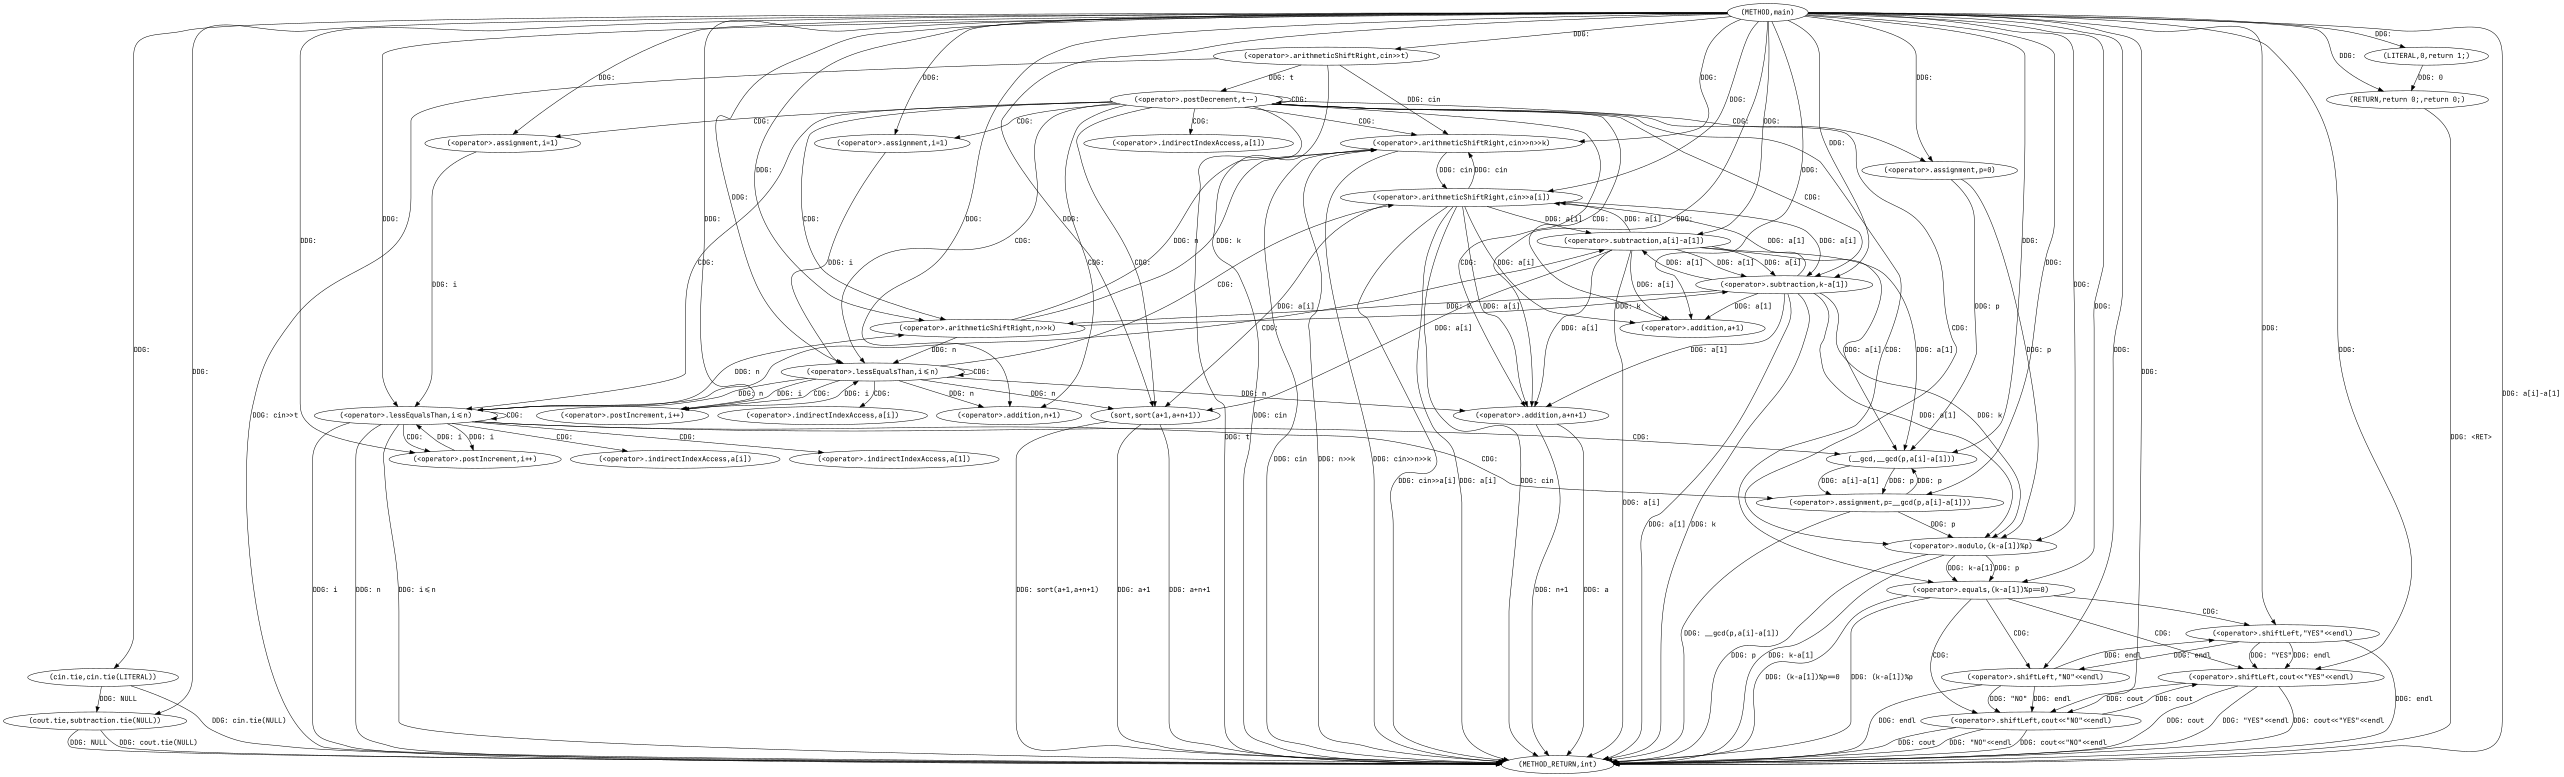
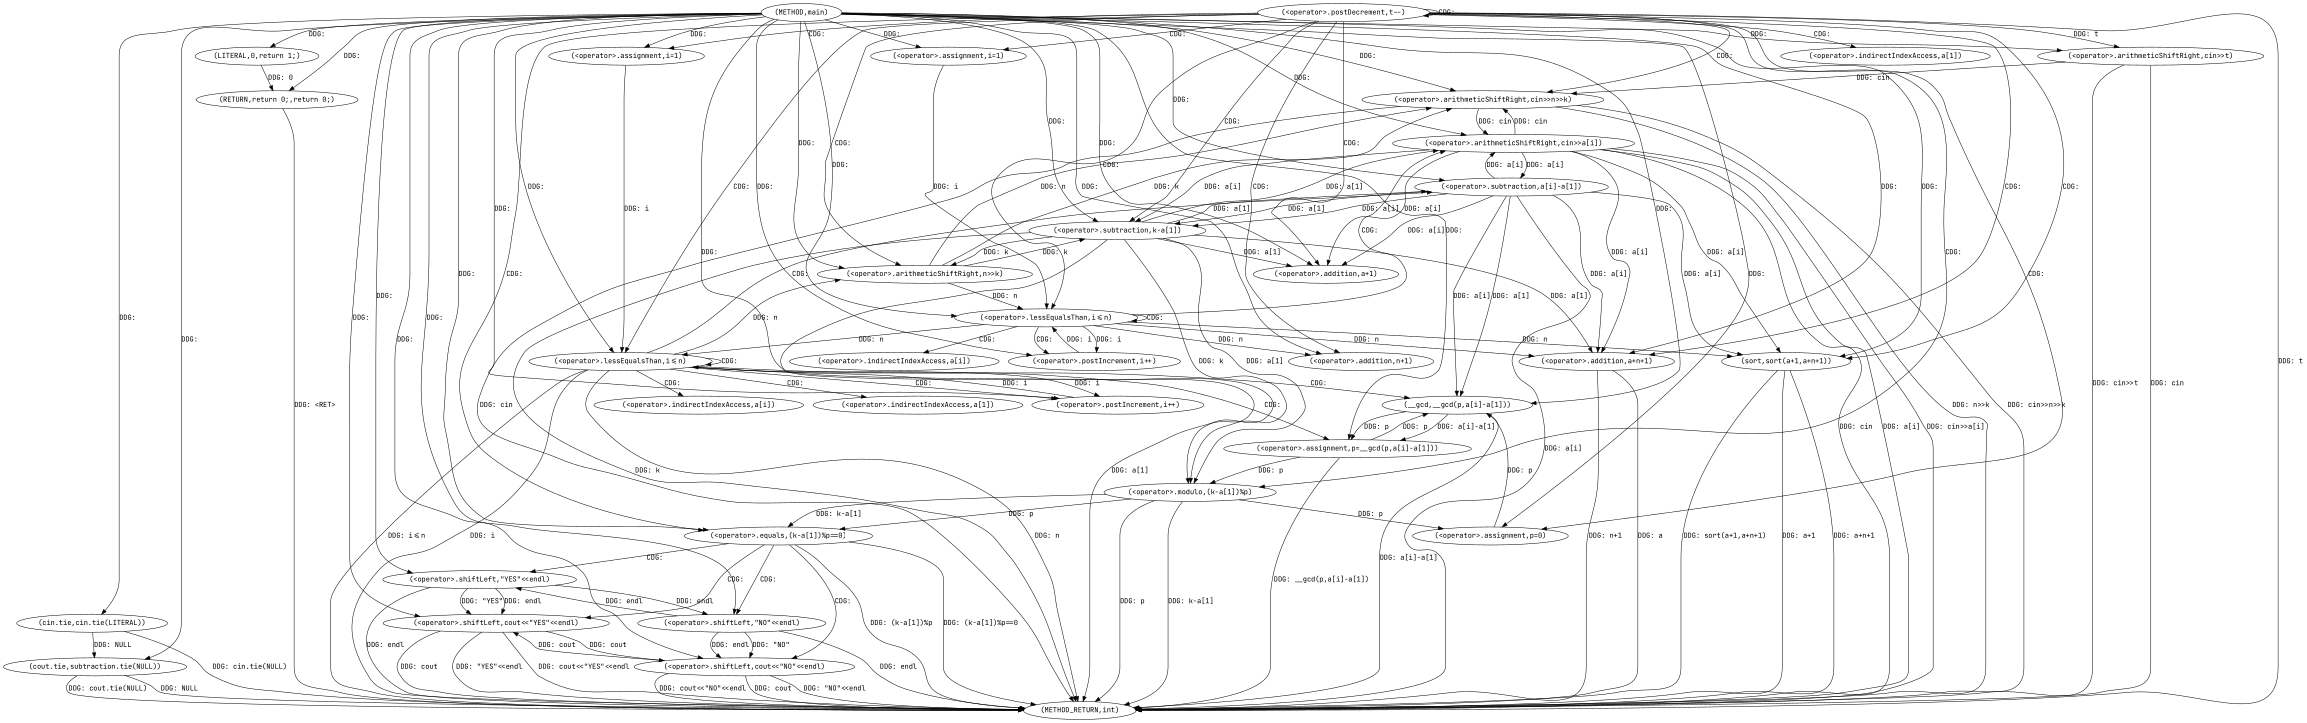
edge "(<operator>.arithmeticShiftRight,cin>>t)" -> "(<operator>.postDecrement,t--)": reversed
edge "(<operator>.assignment,p=0)" -> "(<operator>.modulo,(k-a[1])%p)": reversed
edge "(METHOD,main)" -> "(METHOD_RETURN,int)": now "(__gcd,__gcd(p,a[i]-a[1]))" -> "(METHOD_RETURN,int)"
